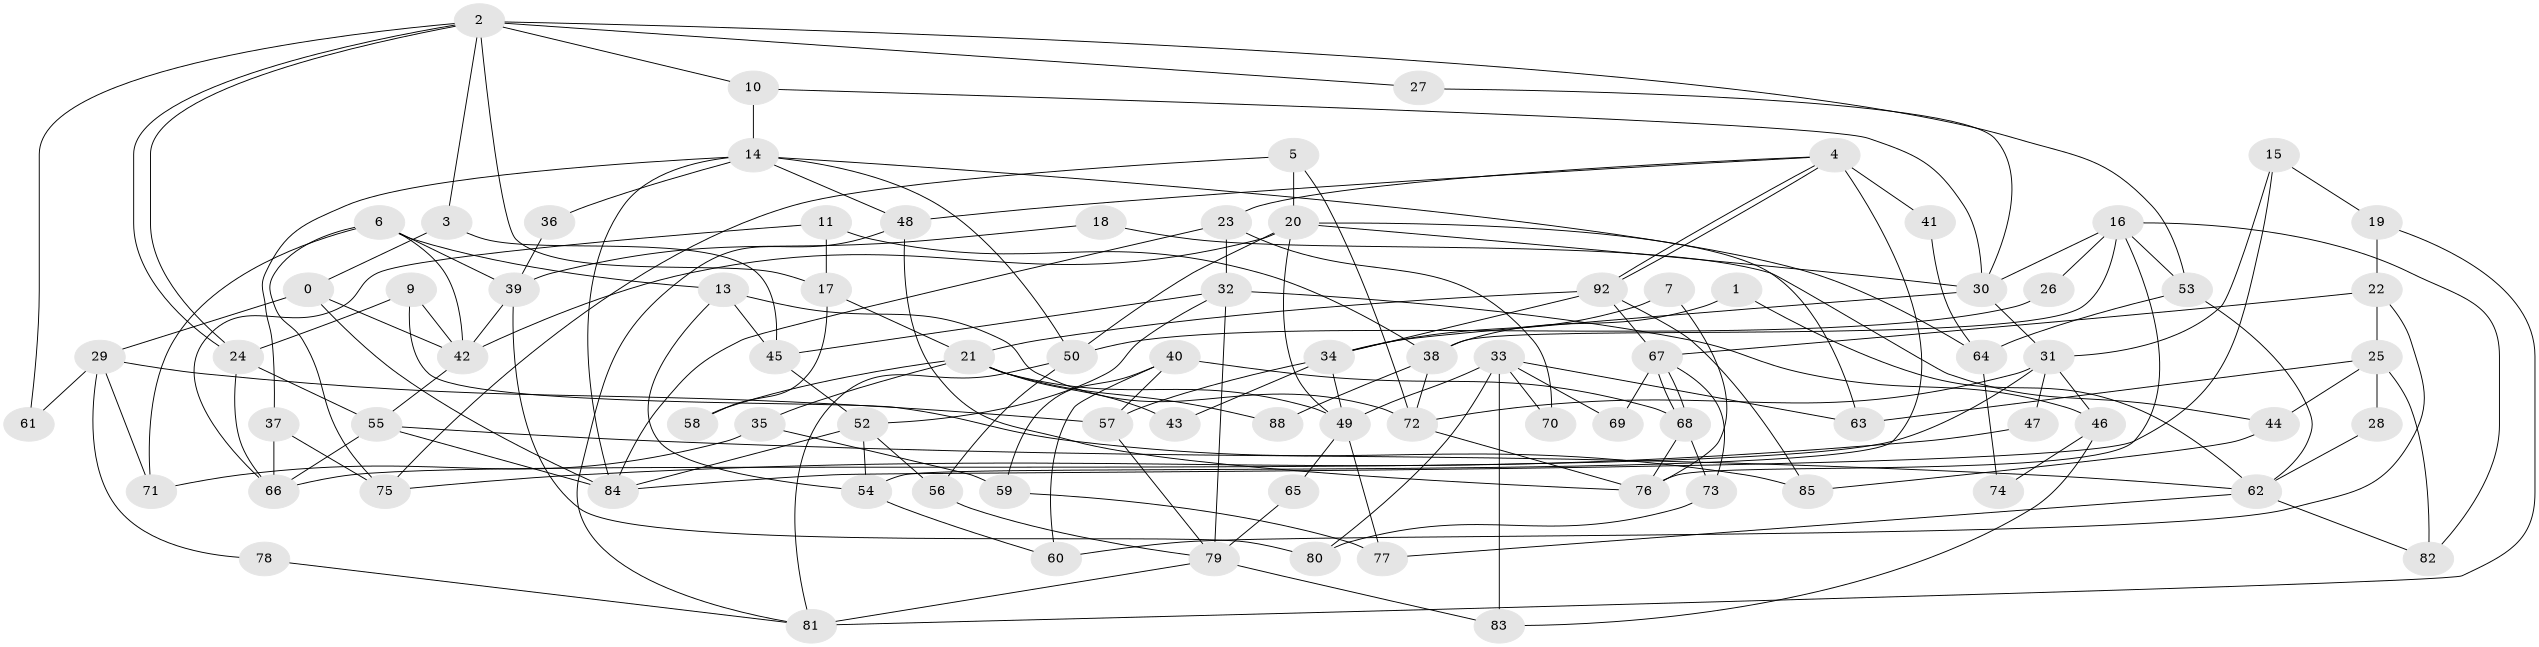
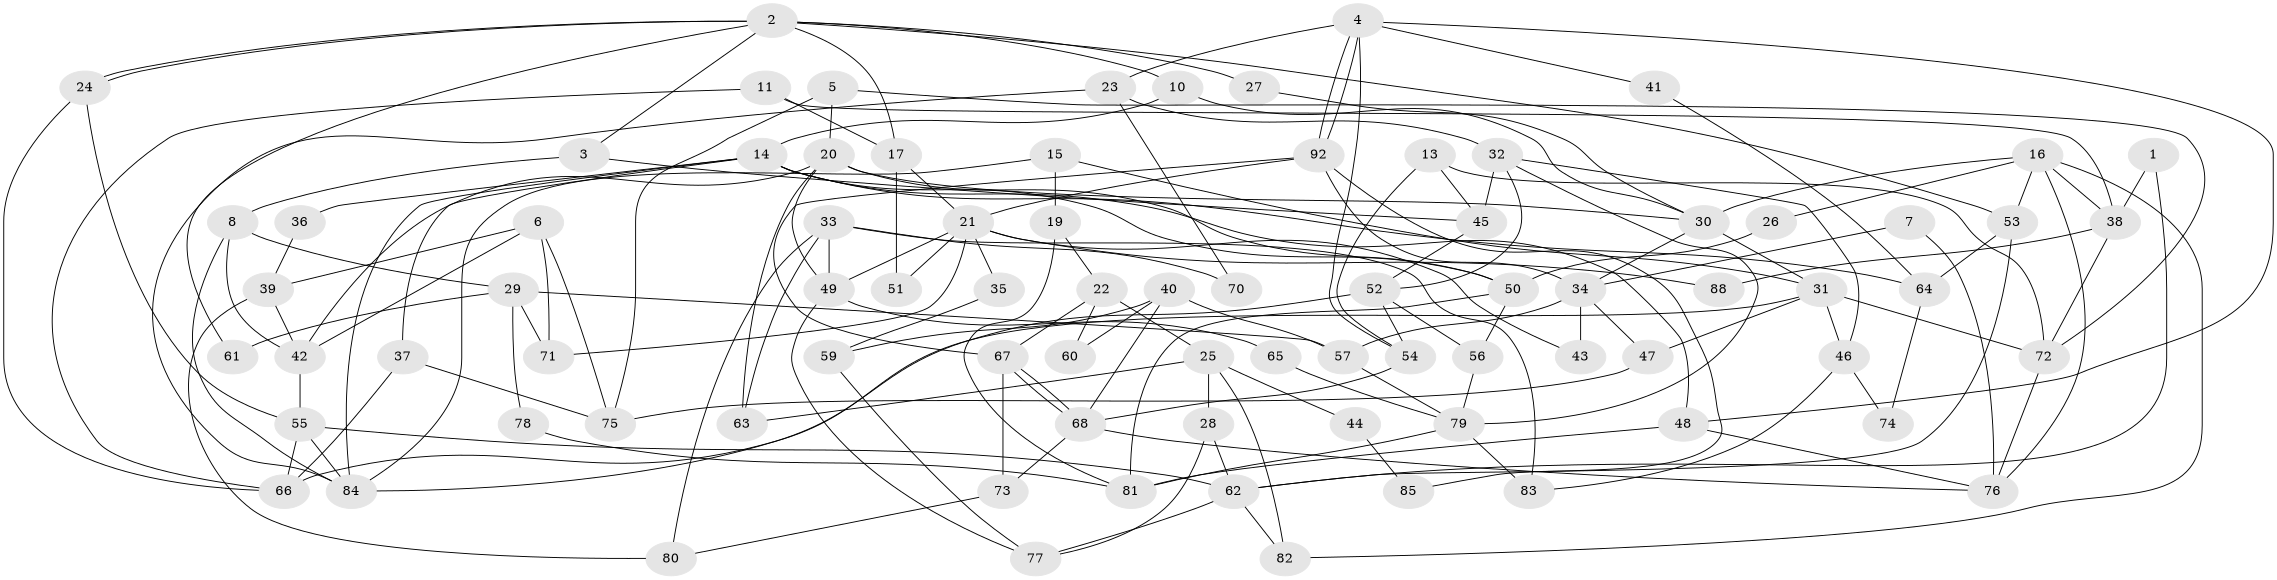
node "18": removed
edge "6" -- "13": removed
node "0": label "0" -> "8"
node "9": removed
edge "34" -- "49": now "34" -- "47"
node "58": label "58" -> "51"
node "69": removed
edge "35" -- "71": now "21" -- "71"
edge "28" -- "77": added
edge "54" -- "60": now "54" -- "68"
